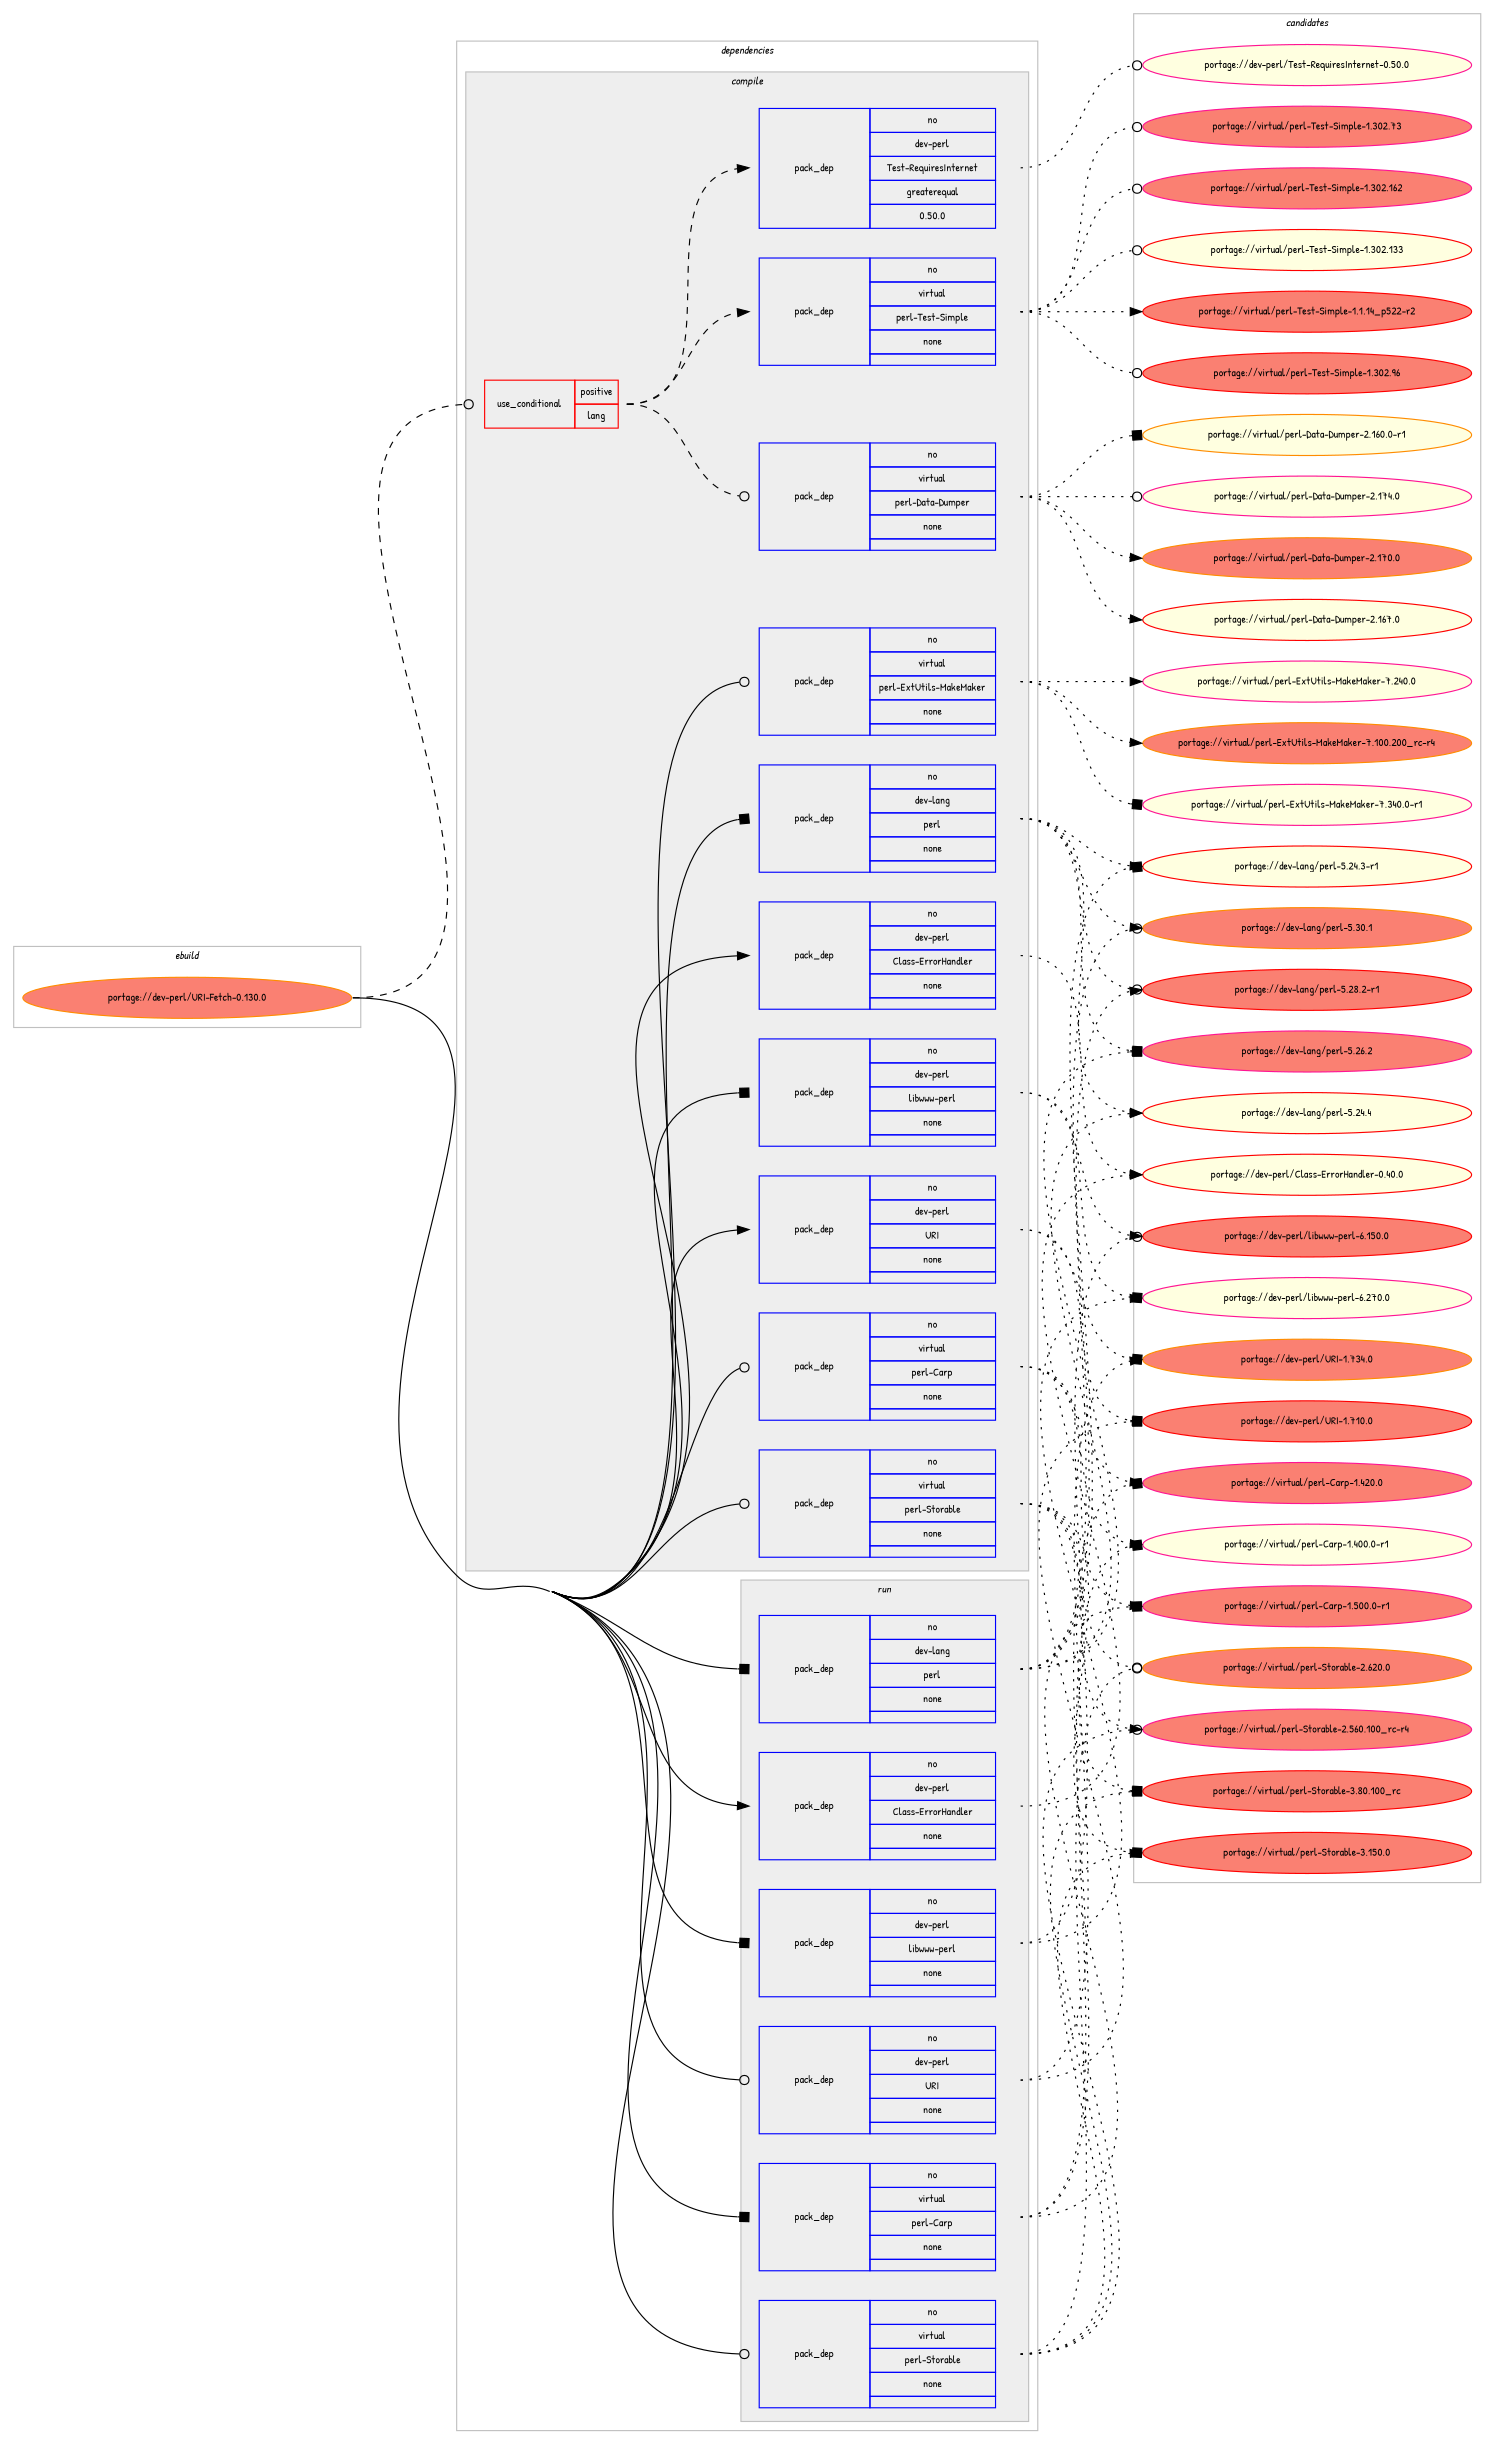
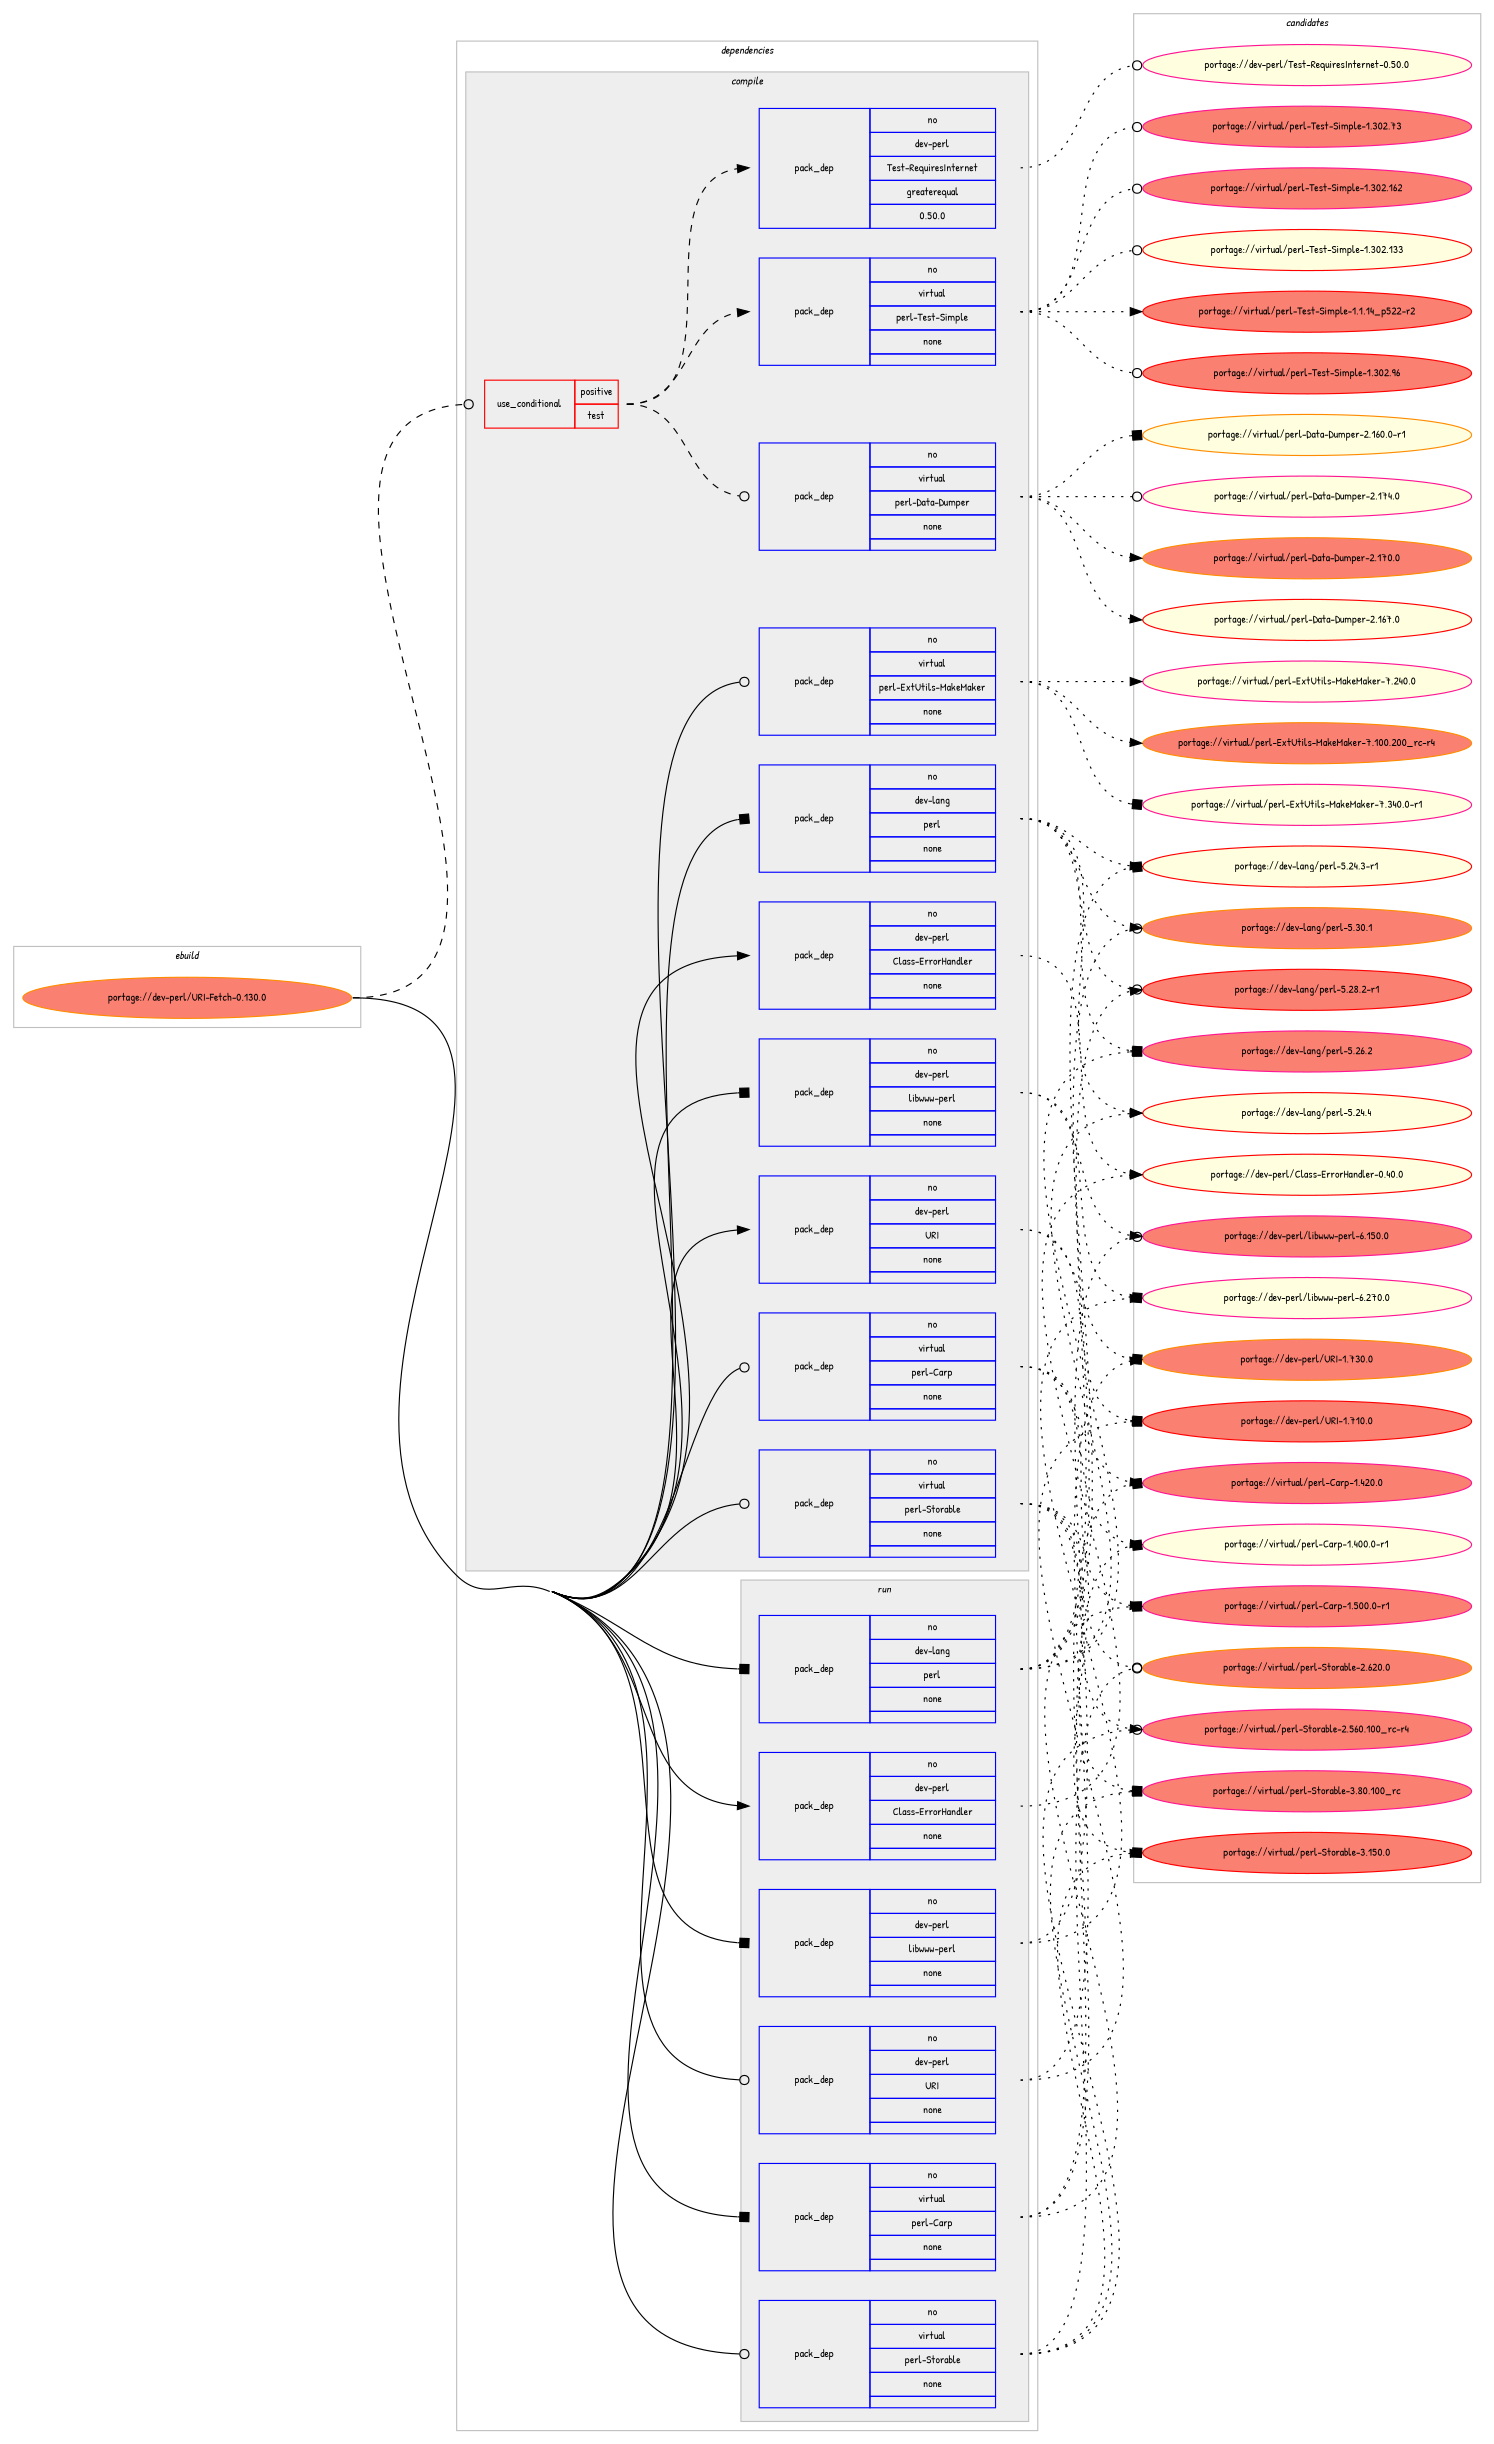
node "use_conditional": text "lang" -> "test"
node "portage://dev-perl/libwww-perl-6.150.0": color red -> deeppink
node "portage://dev-perl/URI-1.734.0": label "portage://dev-perl/URI-1.734.0" -> "portage://dev-perl/URI-1.730.0"
node "portage://virtual/perl-Storable-3.80.100_rc": color red -> deeppink
